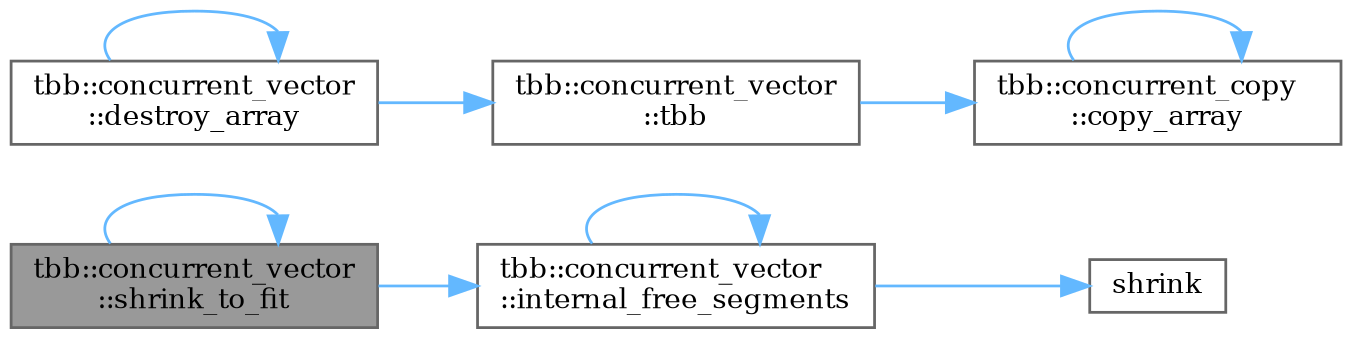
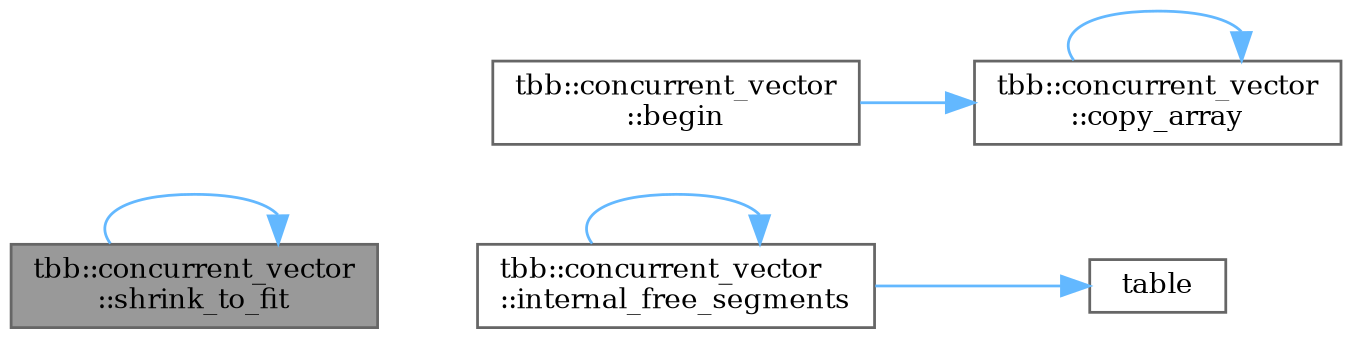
node "tbb::concurrent_vector ::destroy_array": removed
node "tbb::concurrent_vector ::tbb": label "tbb::concurrent_vector ::tbb" -> "tbb::concurrent_vector ::begin"
node "tbb::concurrent_copy ::copy_array": label "tbb::concurrent_copy ::copy_array" -> "tbb::concurrent_vector ::copy_array"
edge "tbb::concurrent_vector ::shrink_to_fit" -> "tbb::concurrent_vector ::internal_free_segments": removed
node "shrink": label "shrink" -> "table"
